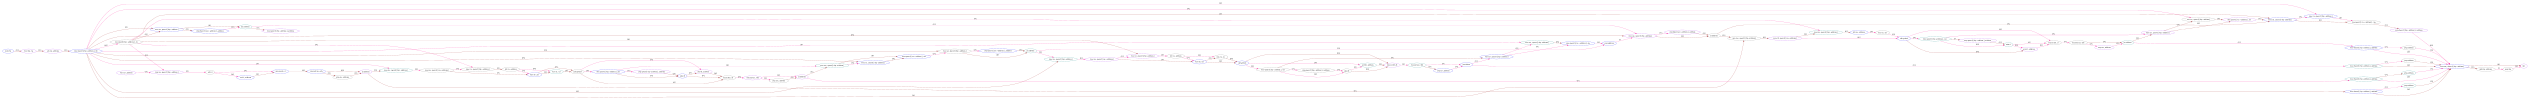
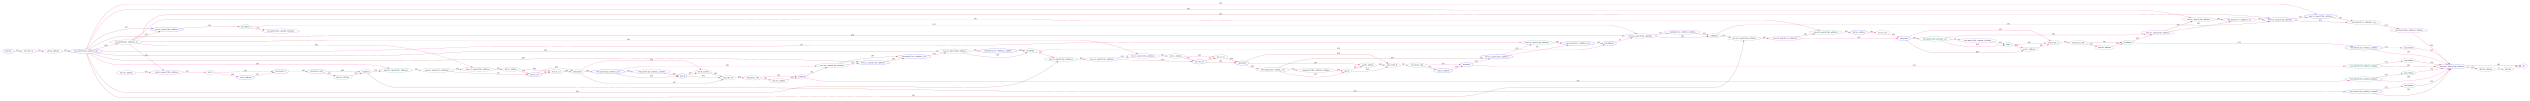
node "cmp dword [ rax + address ] , address": removed
